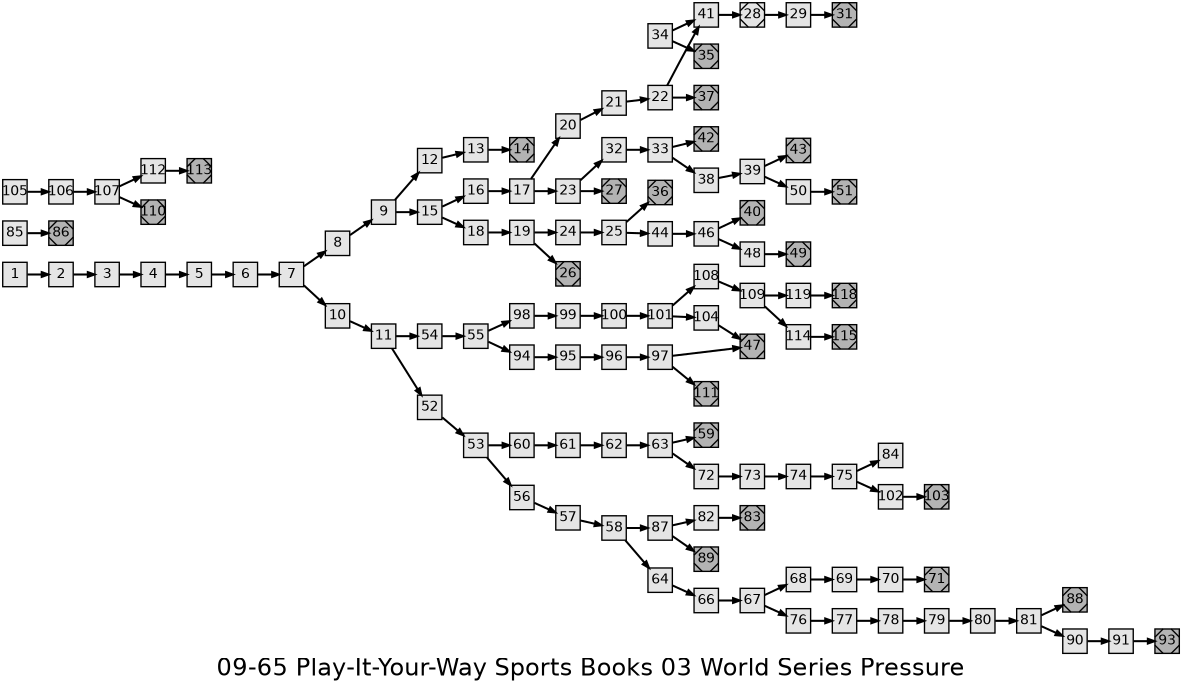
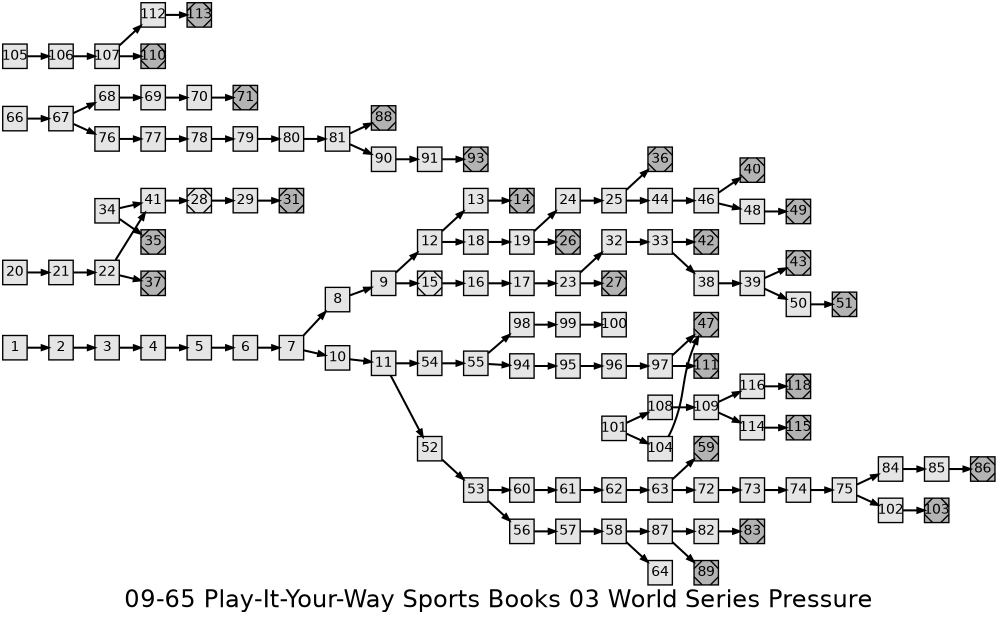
edge "17" -> "20": removed
node "15": shape box -> Msquare
edge "15" -> "18": now "12" -> "18"
node "119": label "119" -> "116"
edge "100" -> "101": removed
edge "84" -> "85": added
edge "64" -> "66": removed
